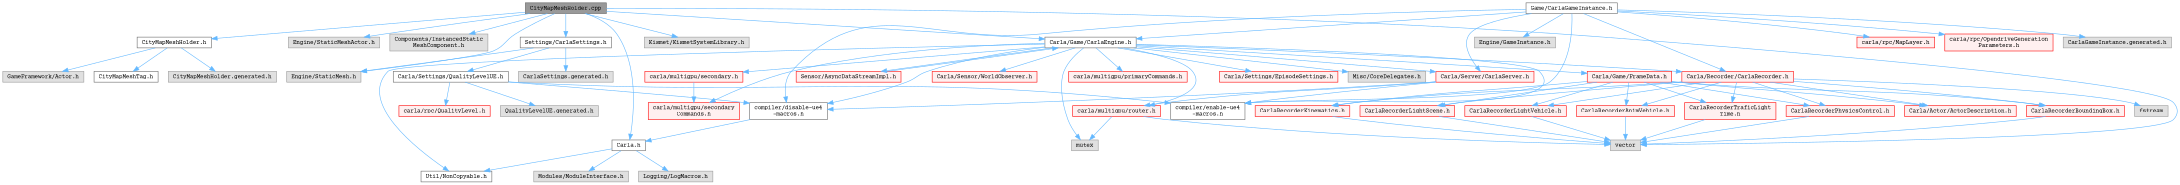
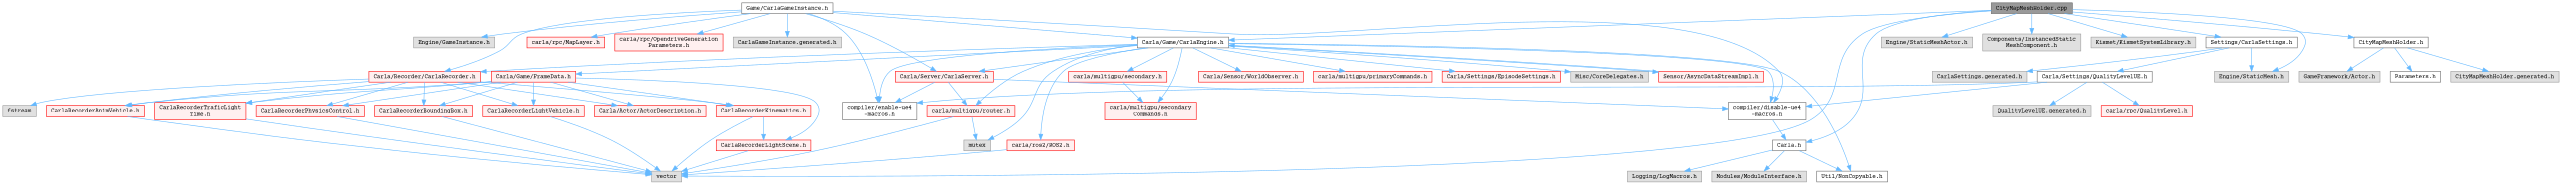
node "CityMapMeshTag.h": label "CityMapMeshTag.h" -> "Parameters.h"
edge "Carla/Recorder/CarlaRecorder.h" -> "CarlaRecorderLightScene.h": now "CarlaRecorderKinematics.h" -> "CarlaRecorderLightScene.h"
node "carla/ros2/ROS2.h": added
